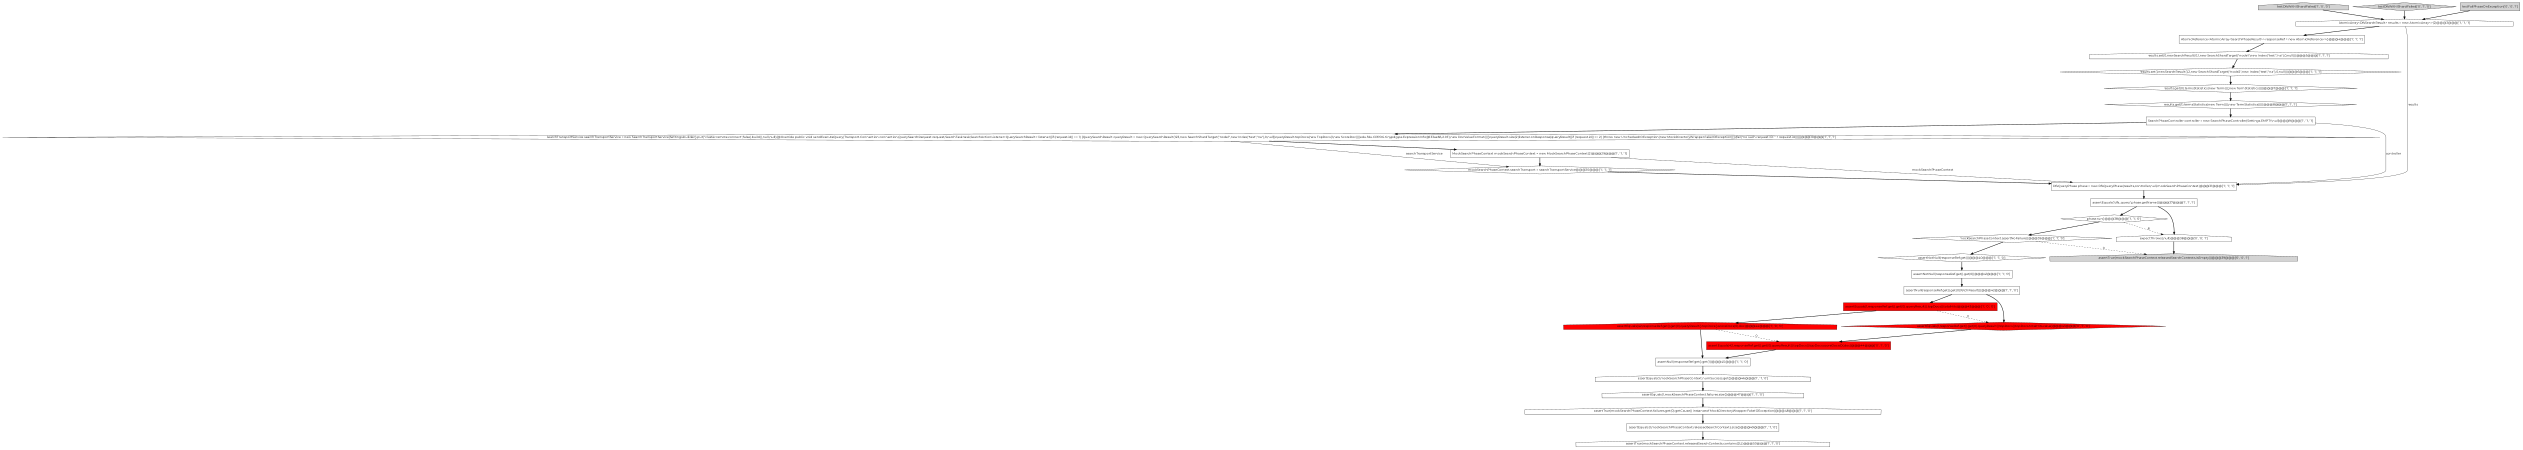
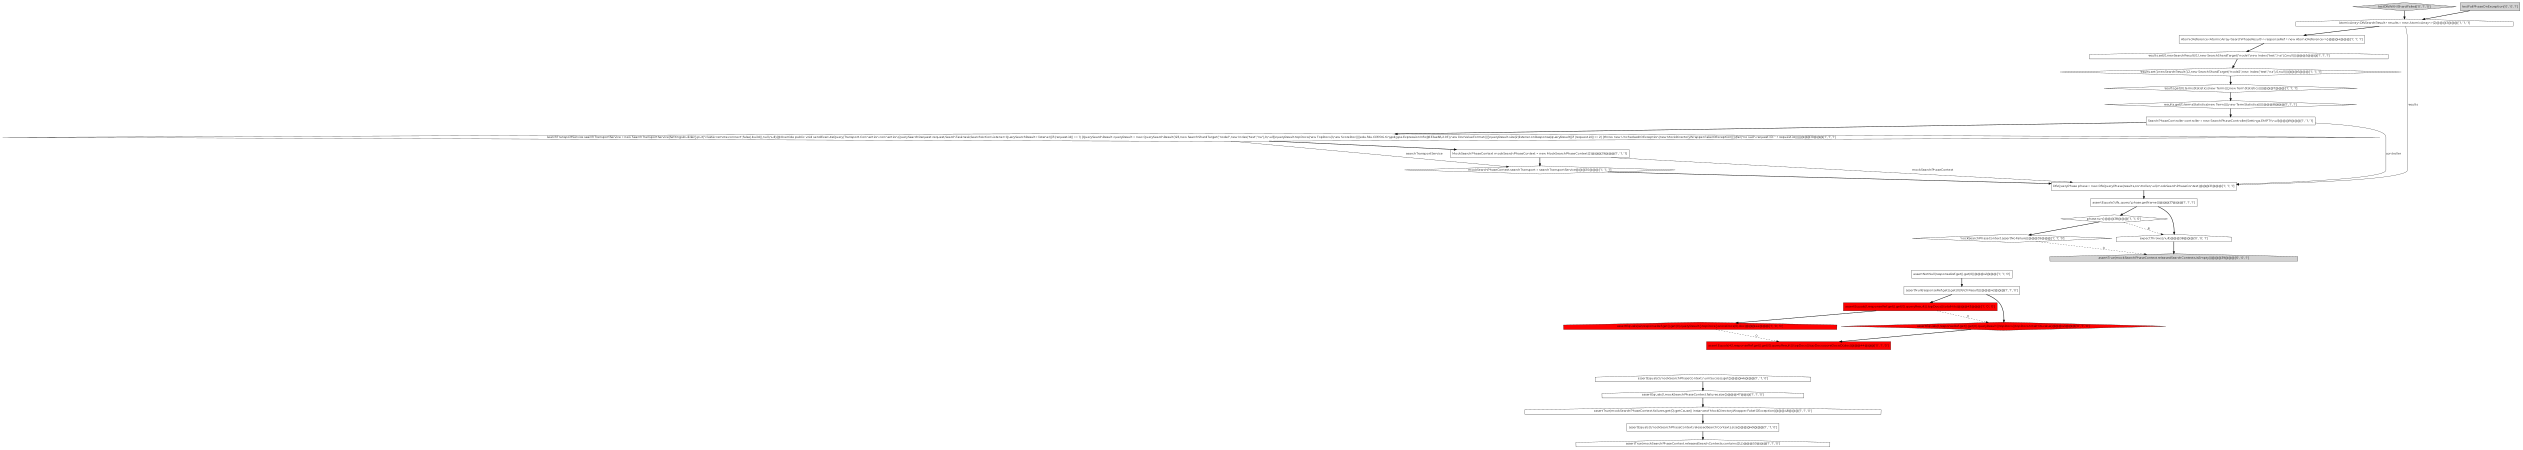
node "testDfsWith1ShardFailed['1', '0', '0']": removed
node "assertNotNull(responseRef.get())@@@40@@@['1', '1', '0']": removed
node "assertNull(responseRef.get().get(1))@@@45@@@['1', '1', '0']": removed
